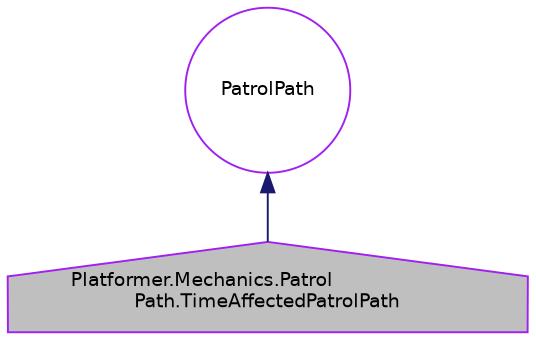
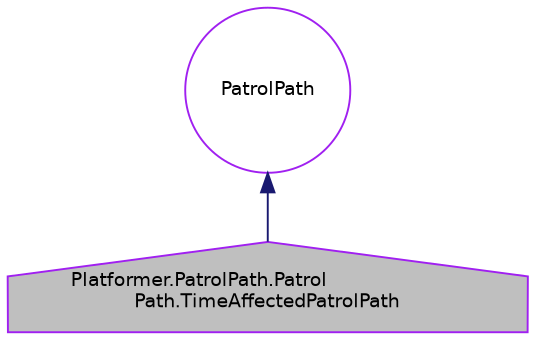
node "Platformer.Mechanics.Patrol Path.TimeAffectedPatrolPath": label "Platformer.Mechanics.Patrol Path.TimeAffectedPatrolPath" -> "Platformer.PatrolPath.Patrol Path.TimeAffectedPatrolPath"
